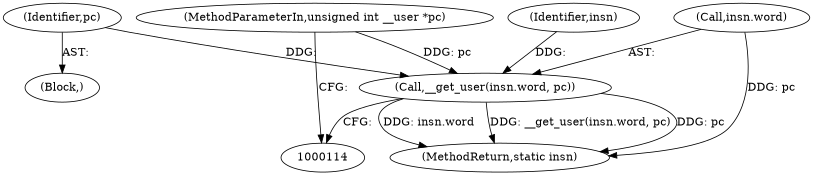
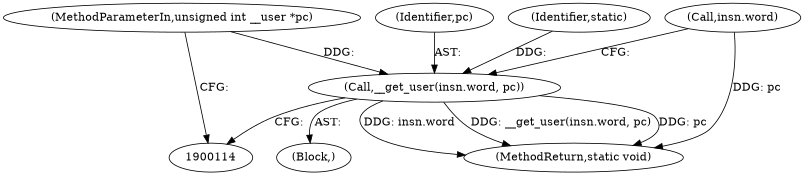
node "(Identifier,insn)": label "(Identifier,insn)" -> "(Identifier,static)"
edge "(Identifier,pc)" -> "(Block,)": now "(Call,__get_user(insn.word, pc))" -> "(Block,)"
edge "(Identifier,pc)" -> "(Call,__get_user(insn.word, pc))": label "DDG: " -> "AST: "
edge "(MethodParameterIn,unsigned int __user *pc)" -> "(Call,__get_user(insn.word, pc))": label "DDG: pc" -> "DDG: "
edge "(Call,insn.word)" -> "(Call,__get_user(insn.word, pc))": label "AST: " -> "CFG: "
node "1000114": label "1000114" -> "1900114"
node "(MethodReturn,static insn)": label "(MethodReturn,static insn)" -> "(MethodReturn,static void)"
